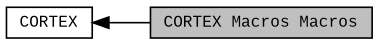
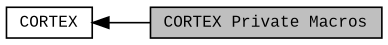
node "CORTEX Macros Macros": label "CORTEX Macros Macros" -> "CORTEX Private Macros"
